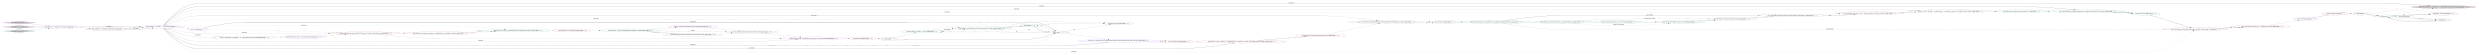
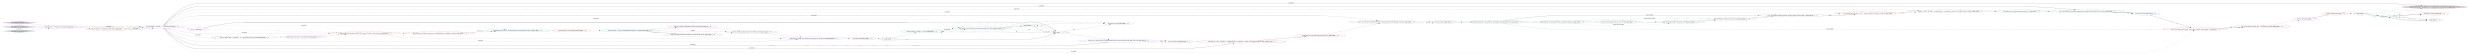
edge "i < 5@@@41@@@['1', '1', '1']" -> "i++@@@42@@@['1', '1', '1']": label "expectInstanceStateMap" -> "true"
edge "final int n = 5@@@6@@@['1', '1', '1']" -> "i < n@@@13@@@['1', '1', '1']": label "baseAccessor" -> "n"
